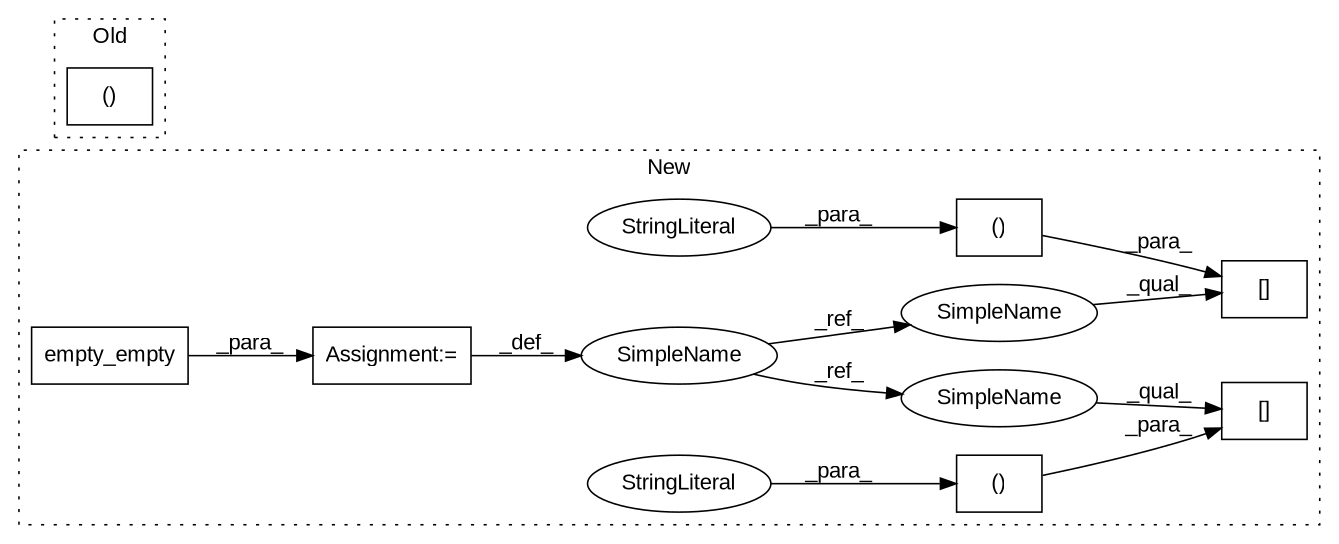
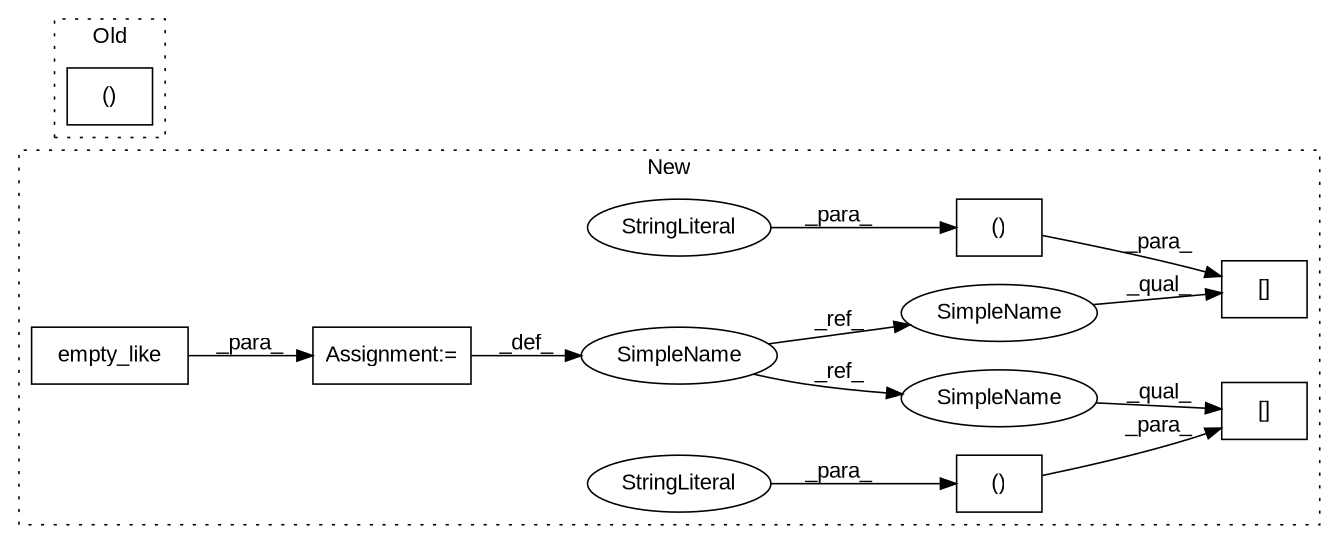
node "empty_empty": label "empty_empty" -> "empty_like"
